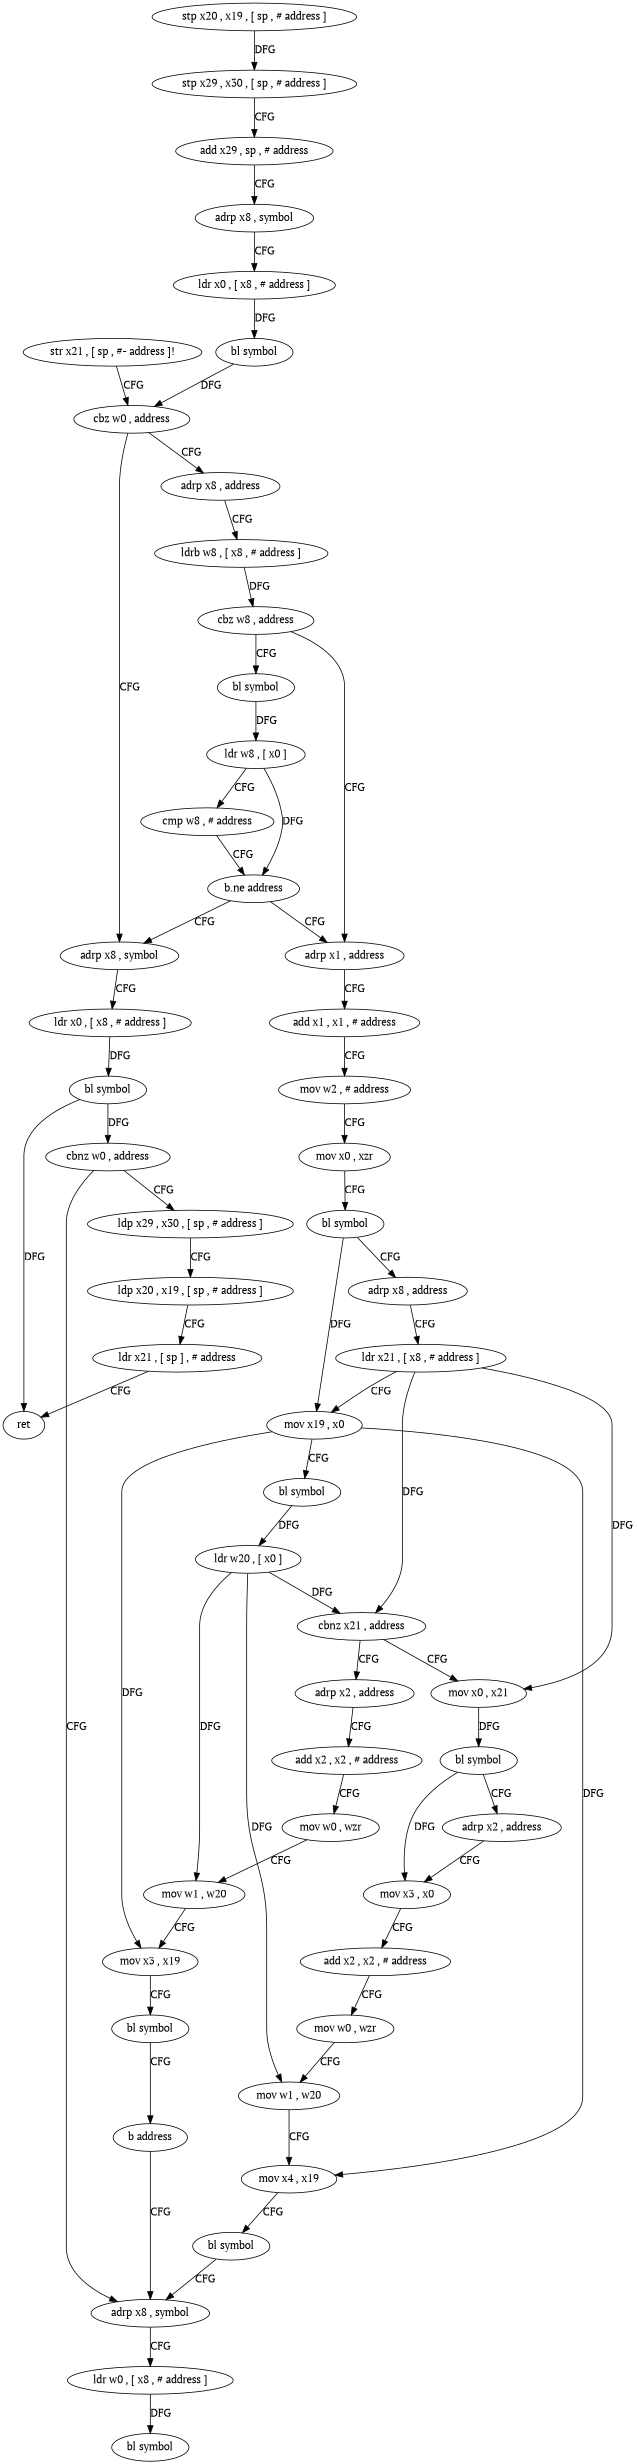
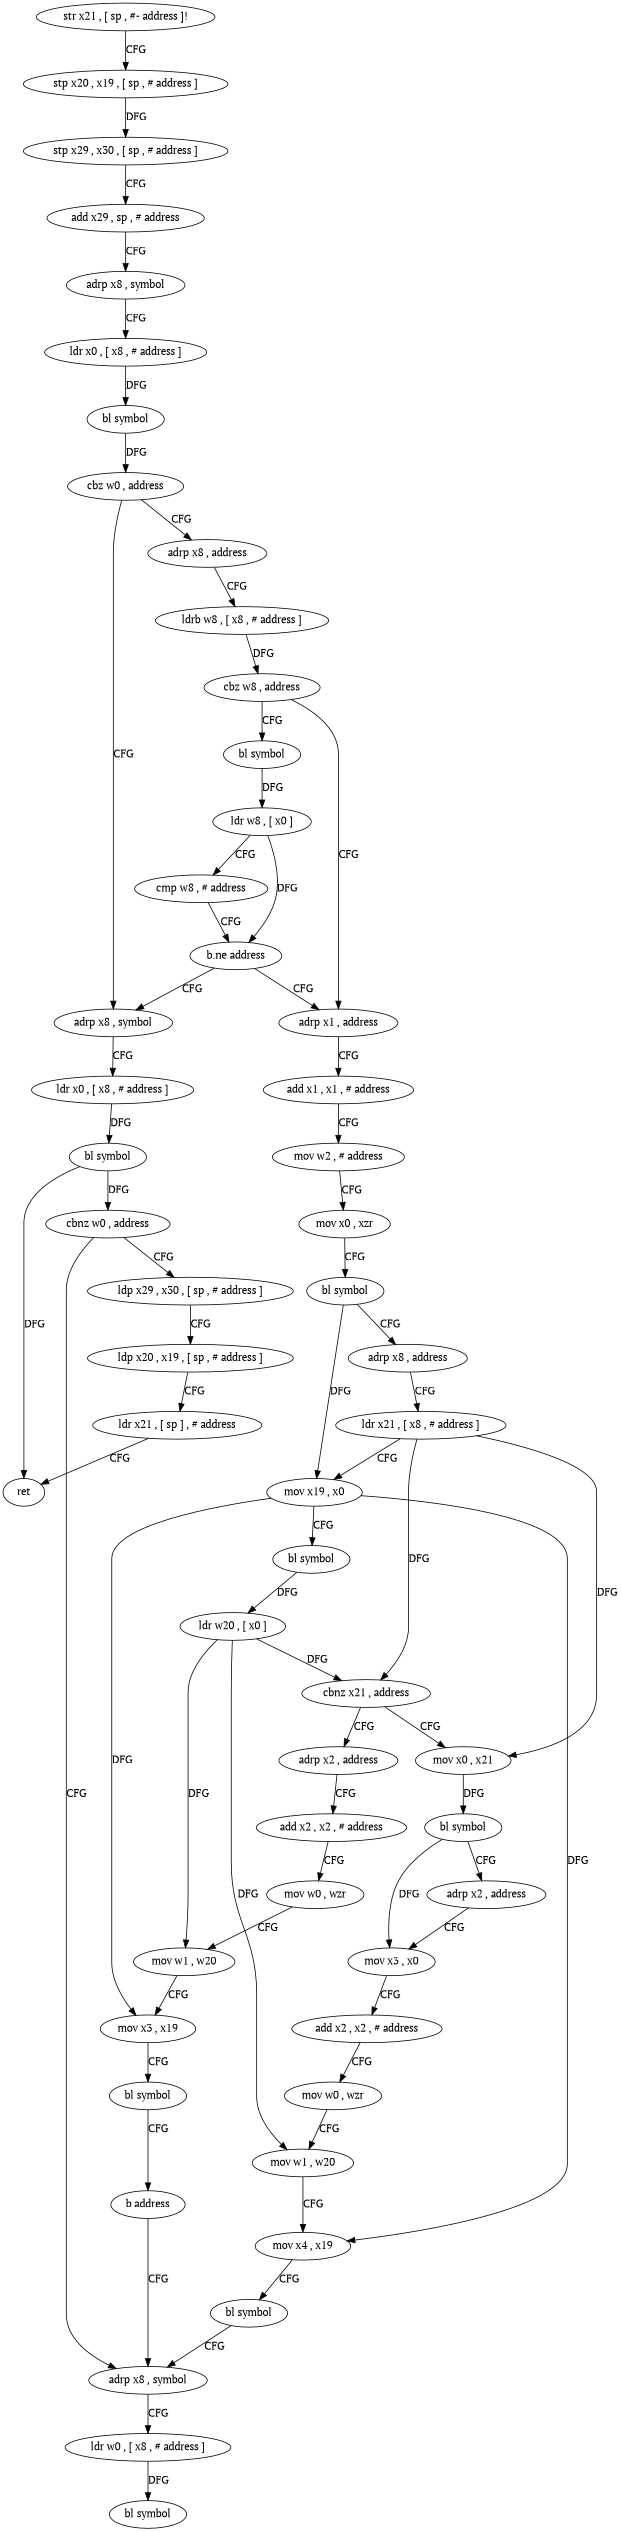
edge "str x21 , [ sp , #- address ]!" -> "cbz w0 , address": now "str x21 , [ sp , #- address ]!" -> "stp x20 , x19 , [ sp , # address ]"
